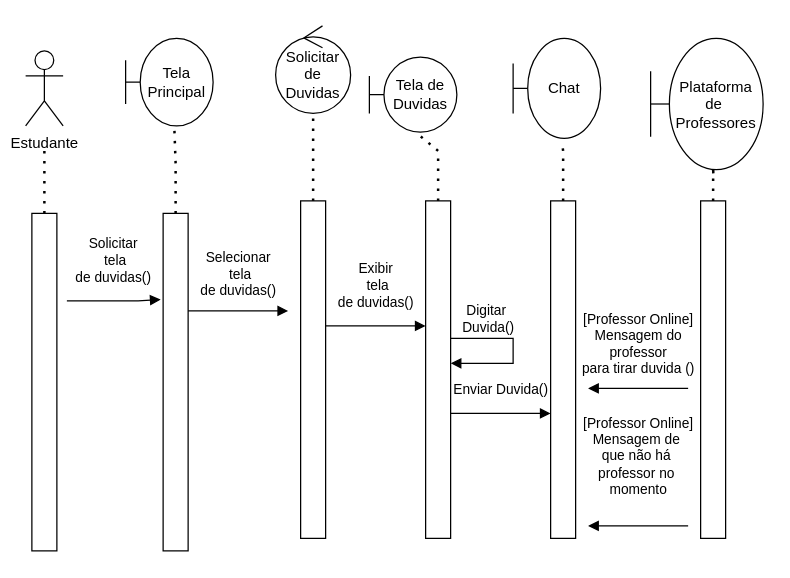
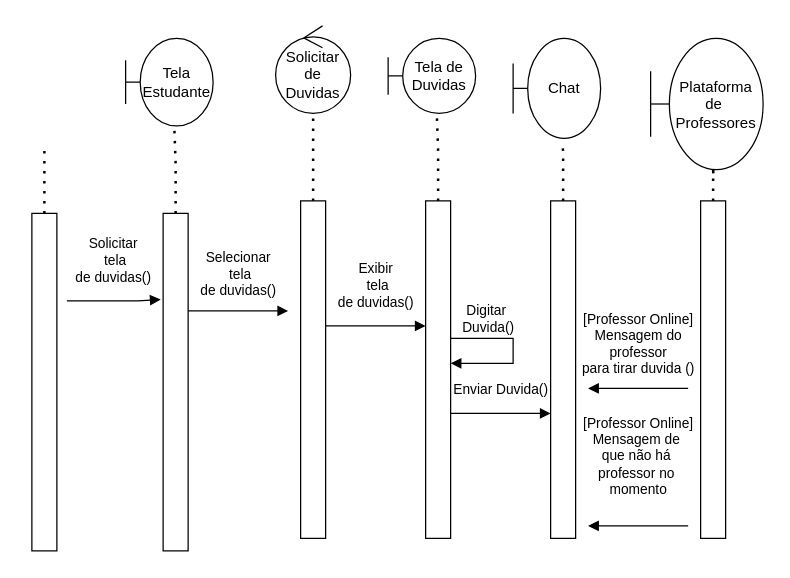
node "Tela Principal": label "Tela Principal" -> "Tela Estudante"
node "Estudante": removed
node "Tela de Duvidas": moved (413, 94) -> (432, 76)
